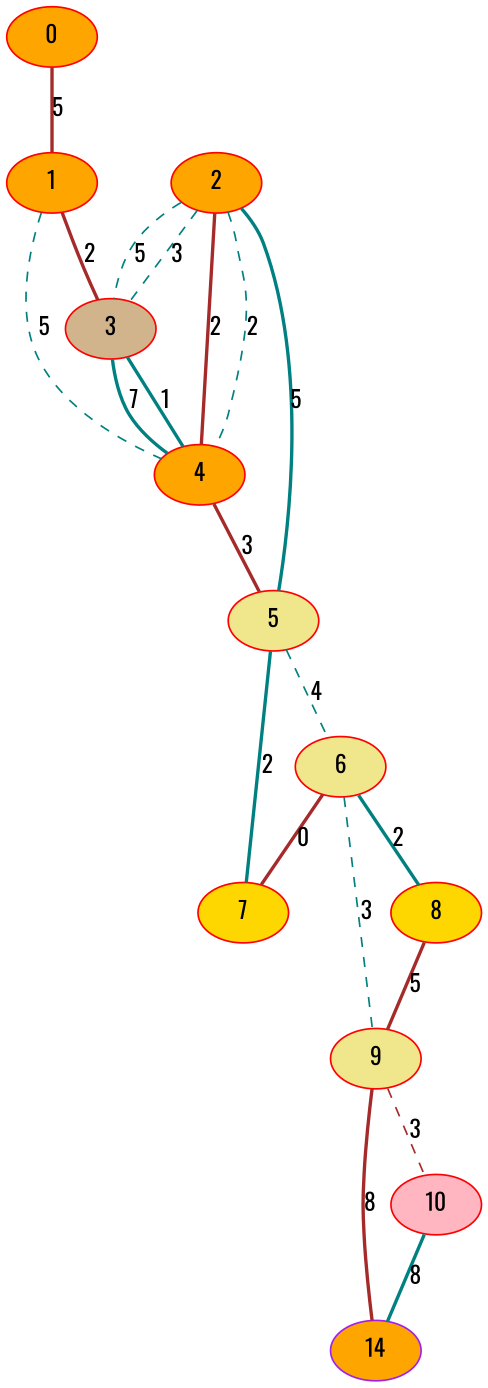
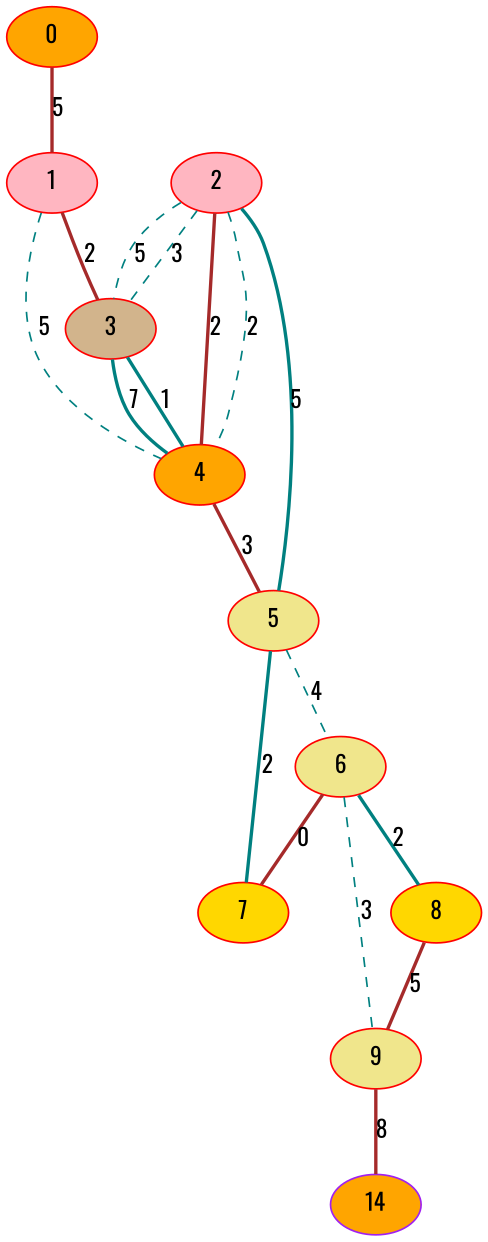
node "1": fillcolor orange -> lightpink
node "2": fillcolor orange -> lightpink
node "10": removed
